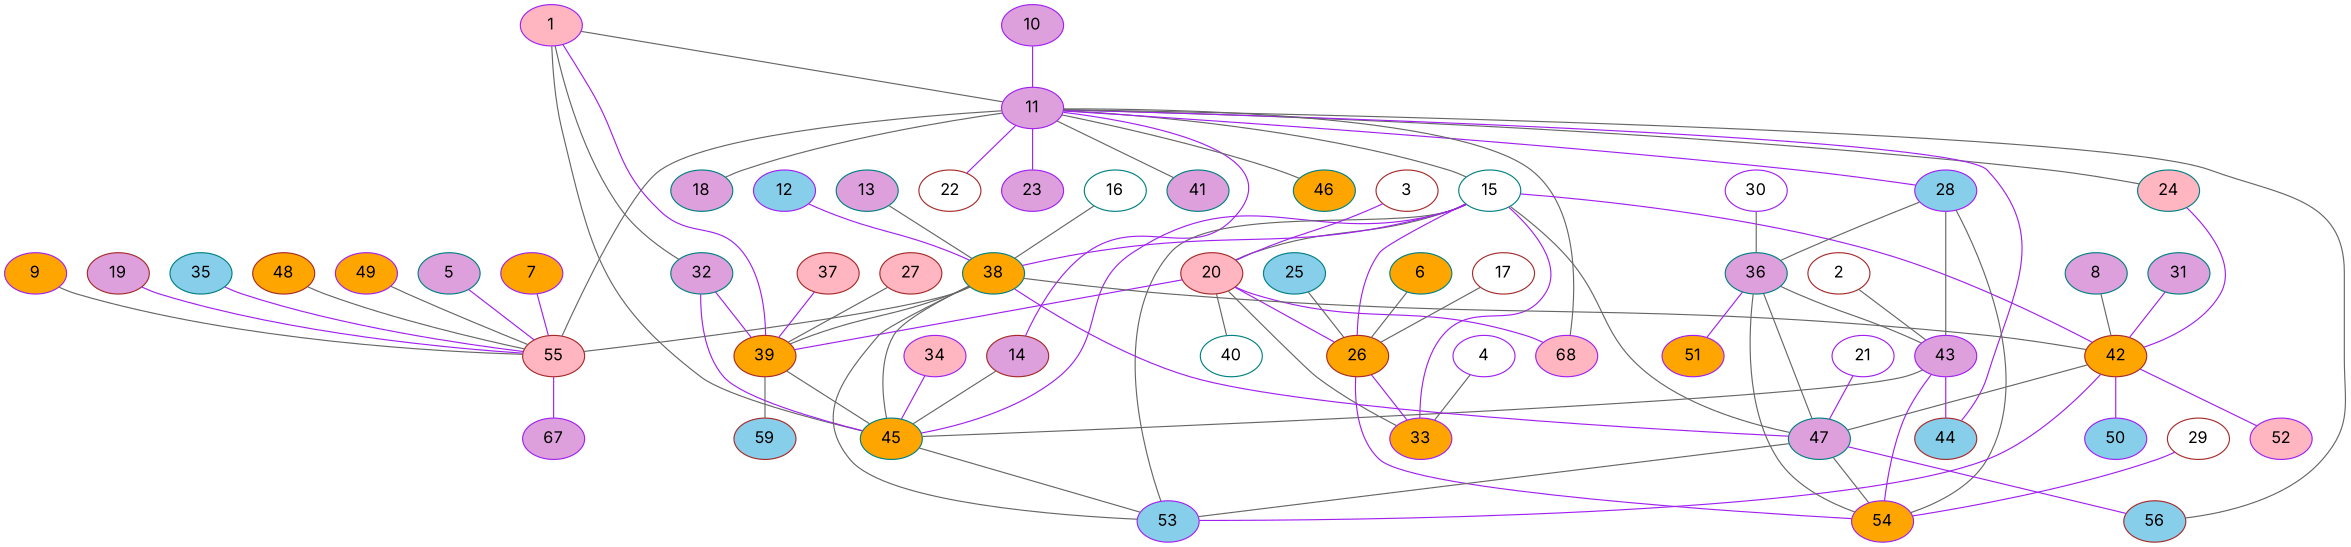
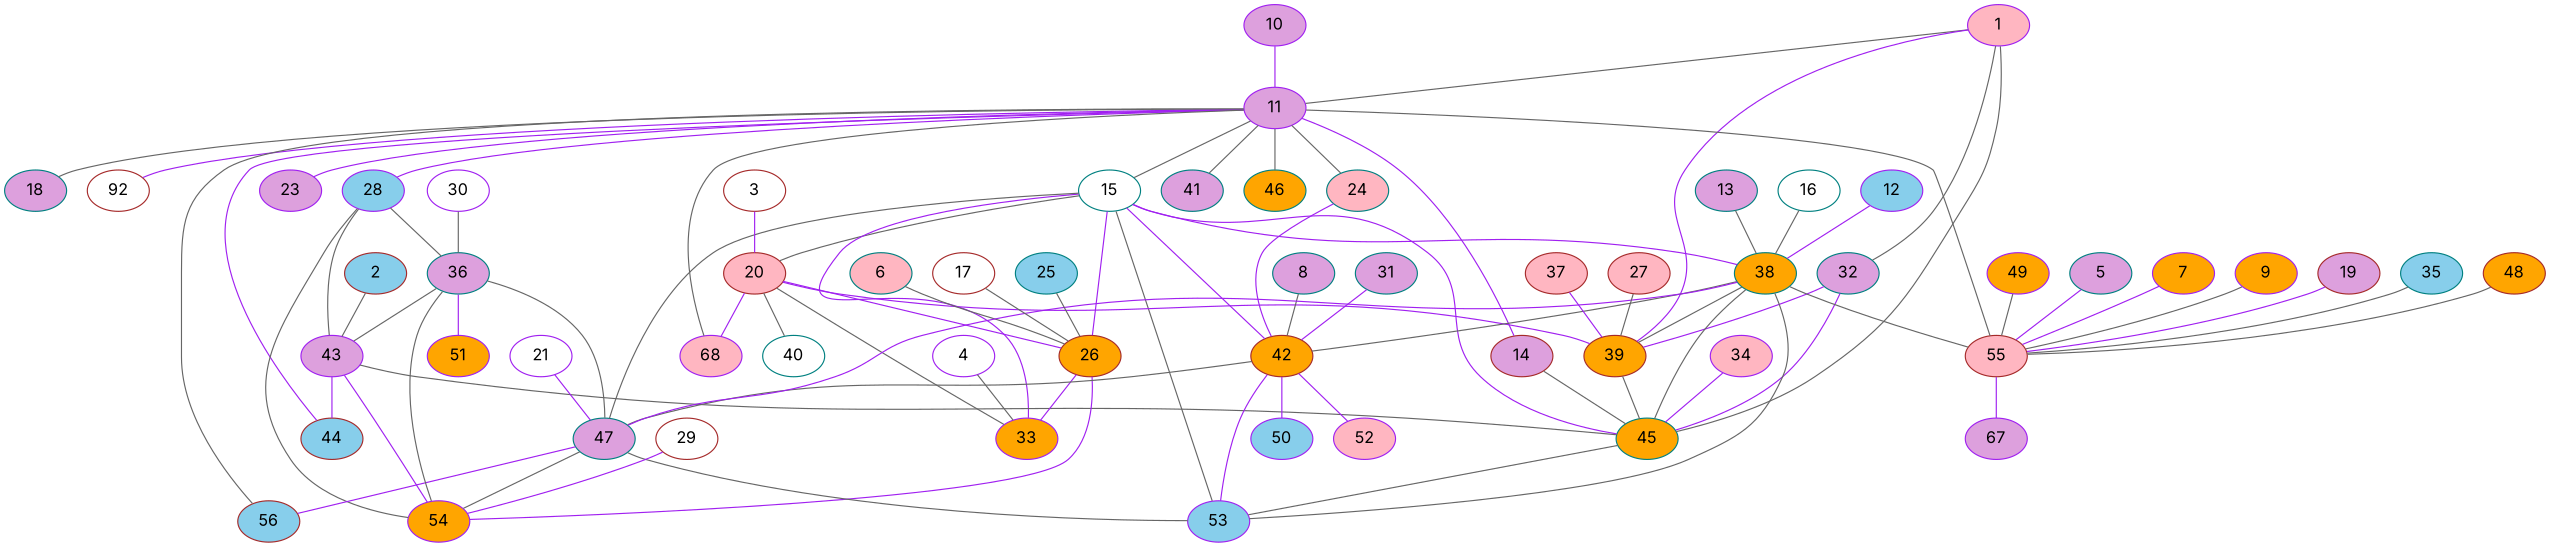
node "22": label "22" -> "92"
node "6": fillcolor orange -> lightpink
node "2": fillcolor white -> skyblue
edge "35" -- "55": color purple -> gray40
node "59": removed
